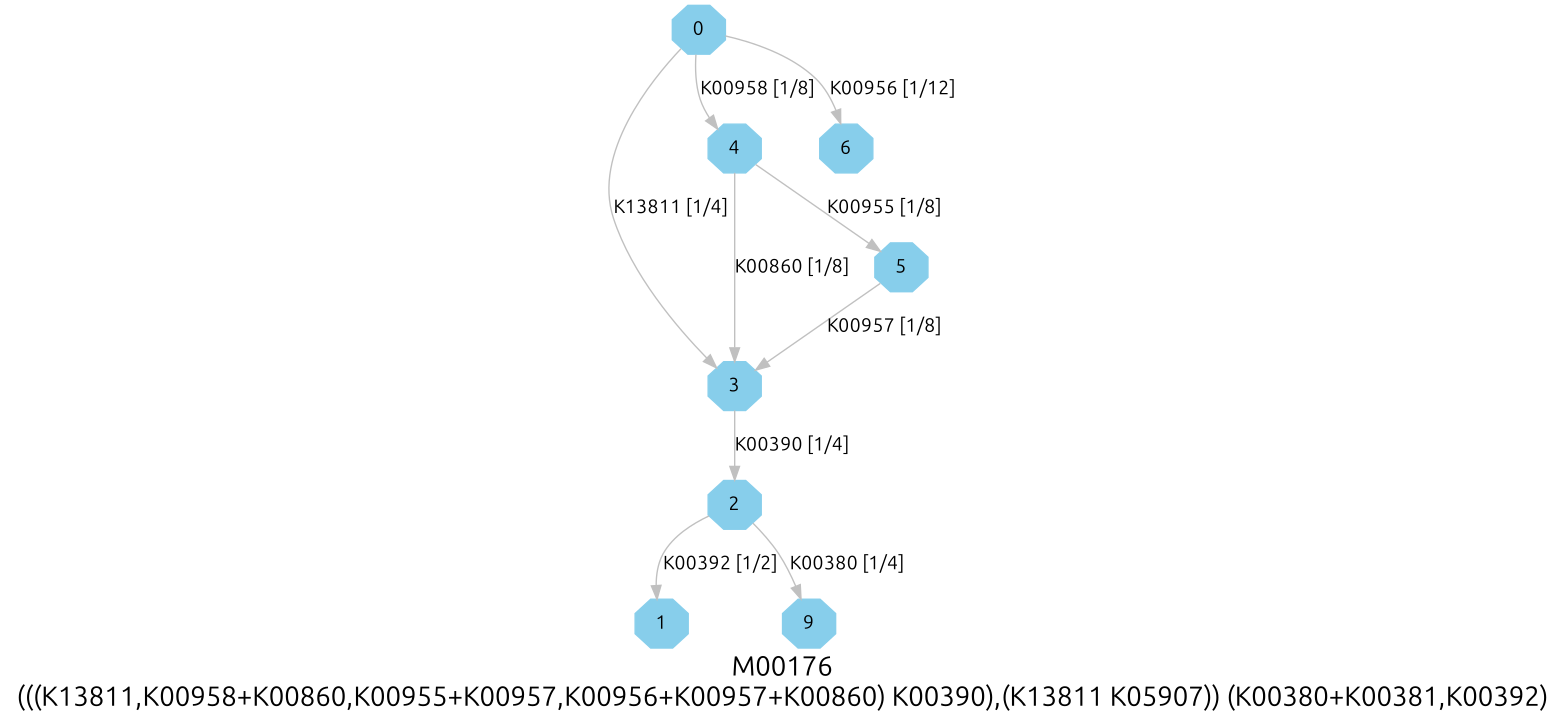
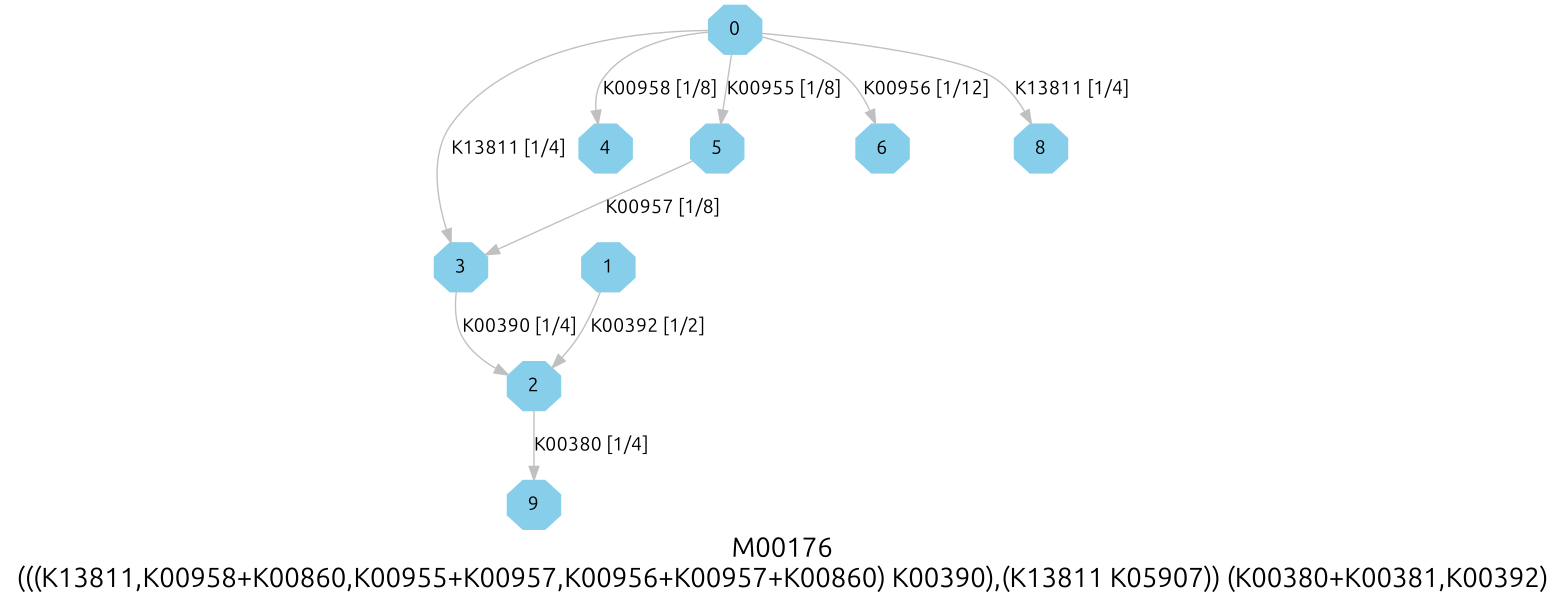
node "8": added
edge "4" -> "5": now "0" -> "5"
edge "4" -> "3": removed, label "K00860 [1/8]"
edge "2" -> "1": reversed
